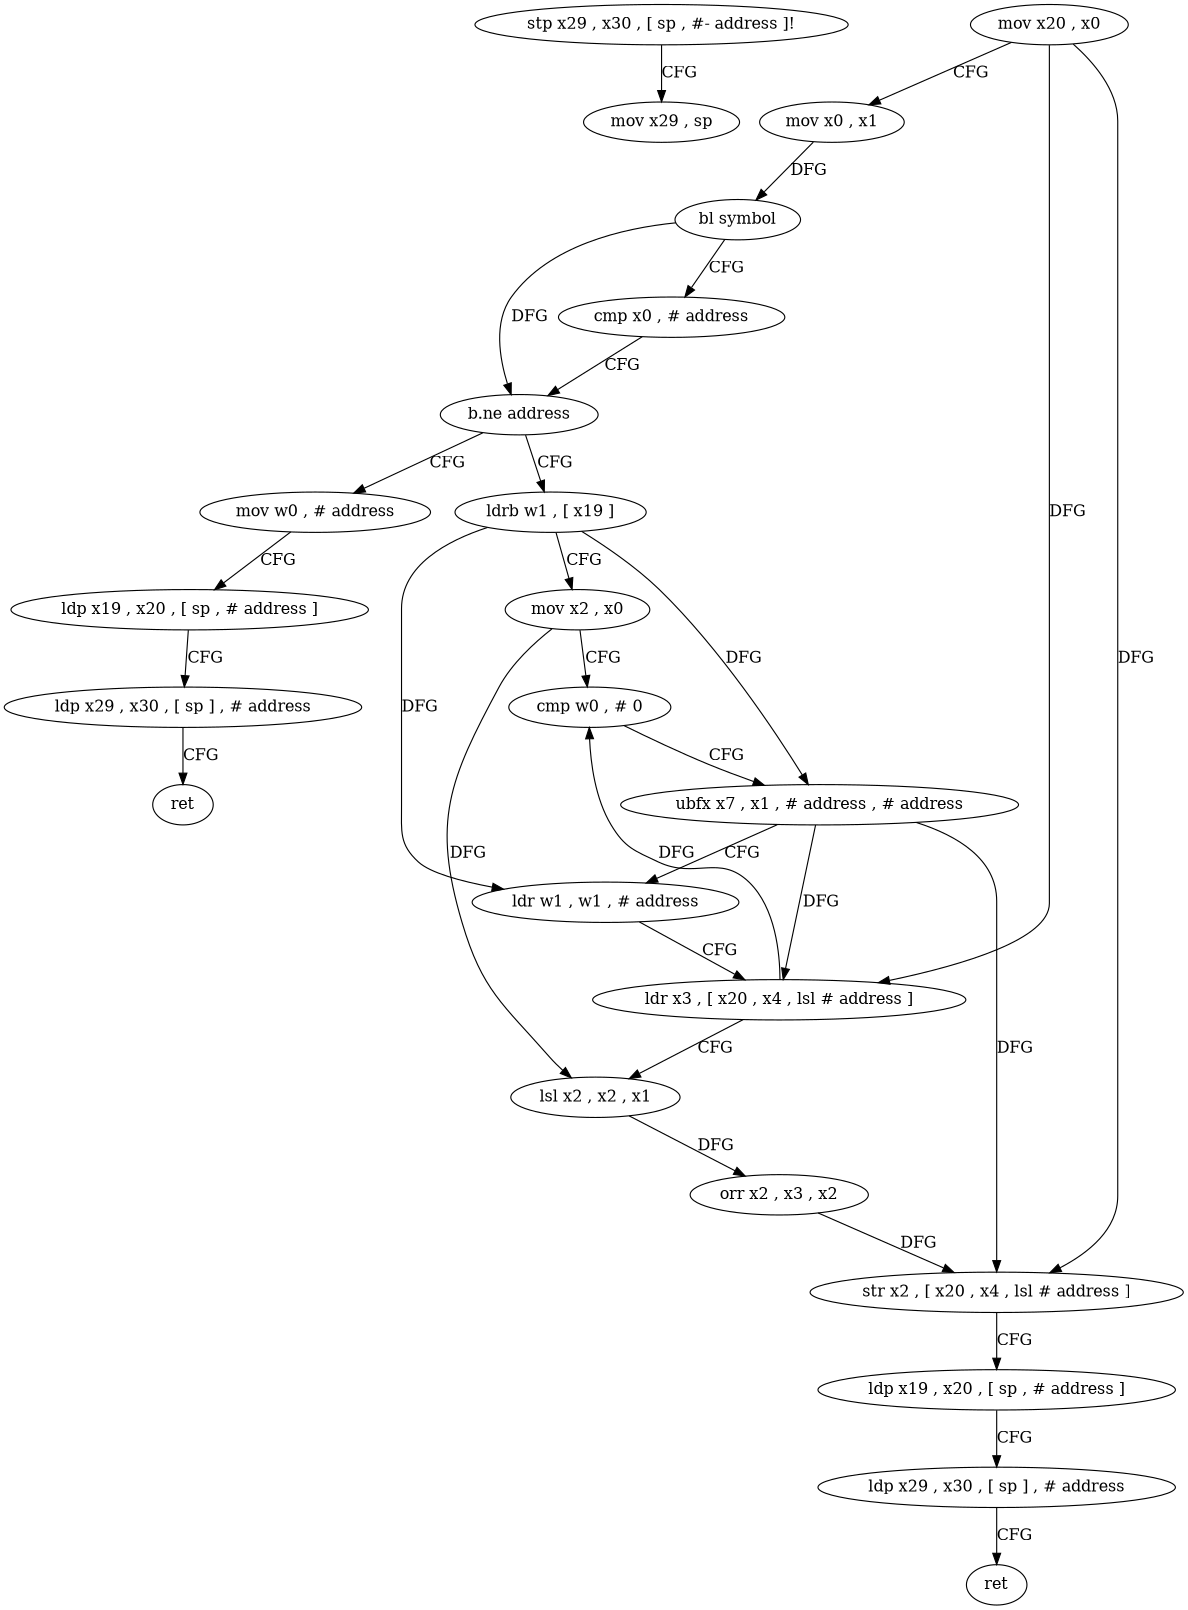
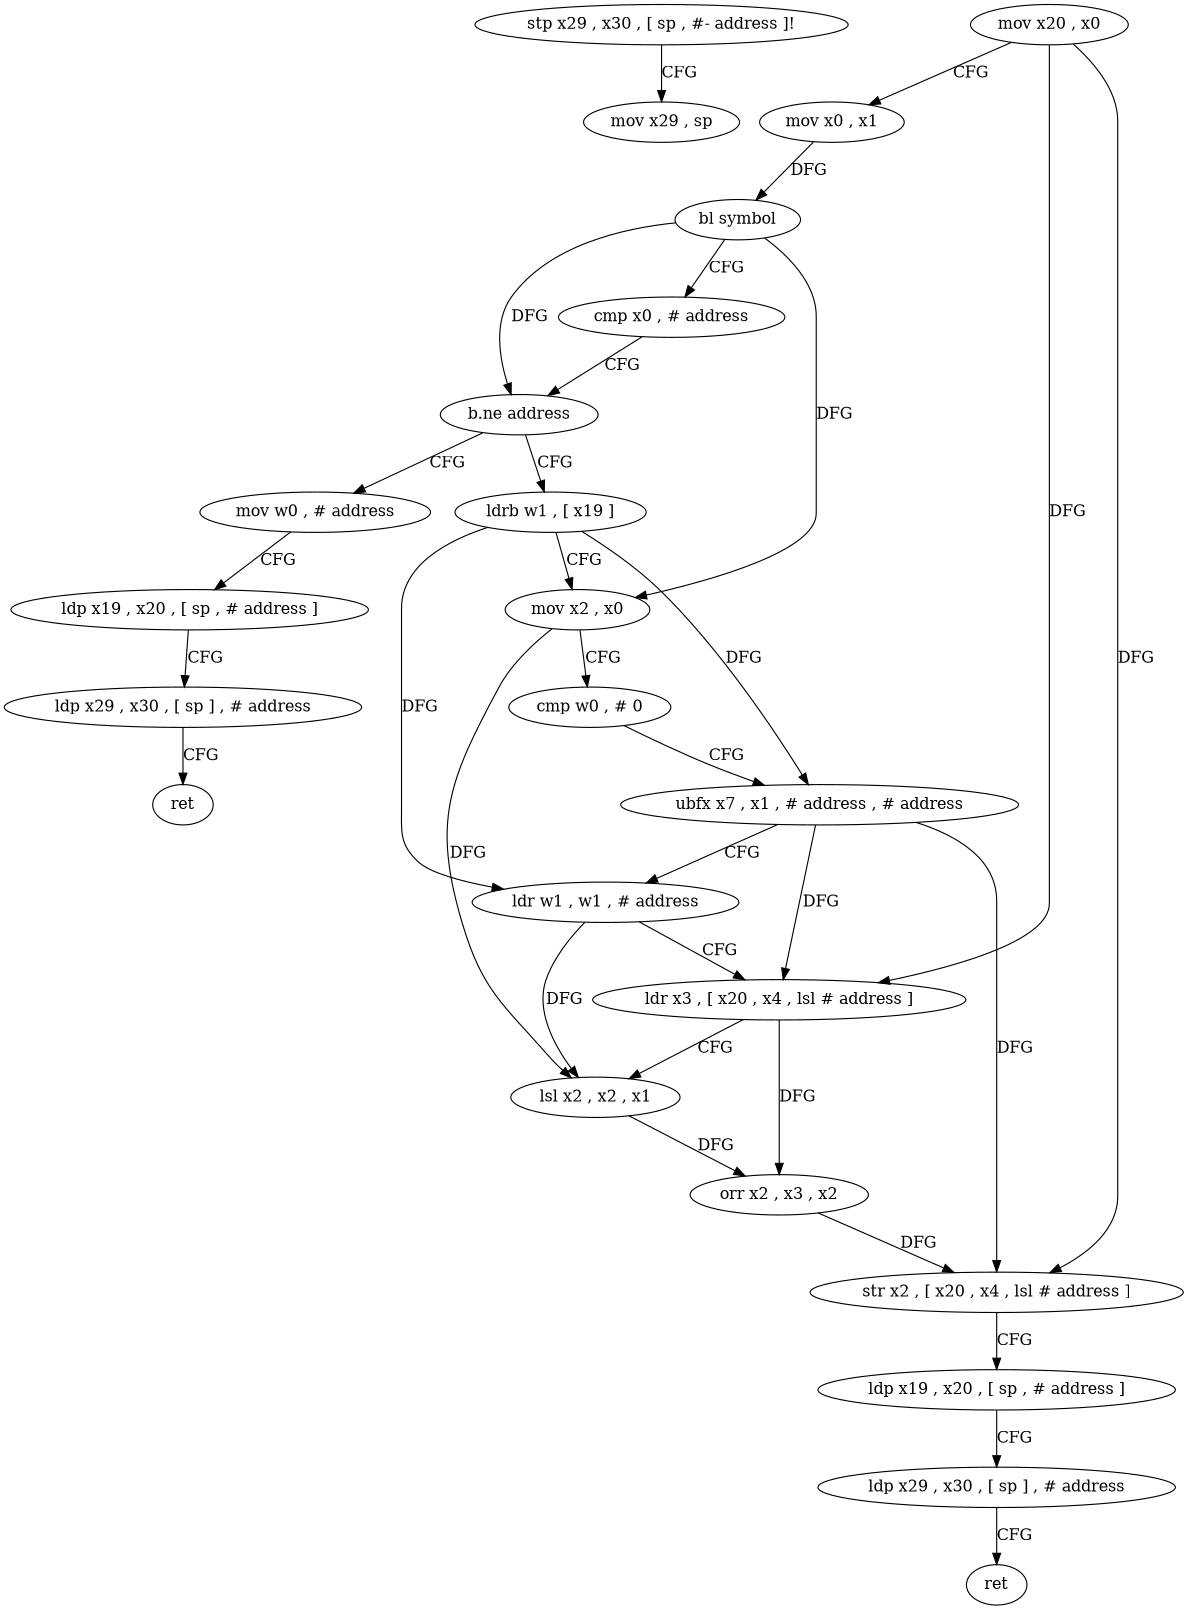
edge "bl symbol" -> "mov x2 , x0": added, label "DFG"
edge "ldr x3 , [ x20 , x4 , lsl # address ]" -> "cmp w0 , # 0": now "ldr x3 , [ x20 , x4 , lsl # address ]" -> "orr x2 , x3 , x2"
edge "ldr w1 , w1 , # address" -> "lsl x2 , x2 , x1": added, label "DFG"
